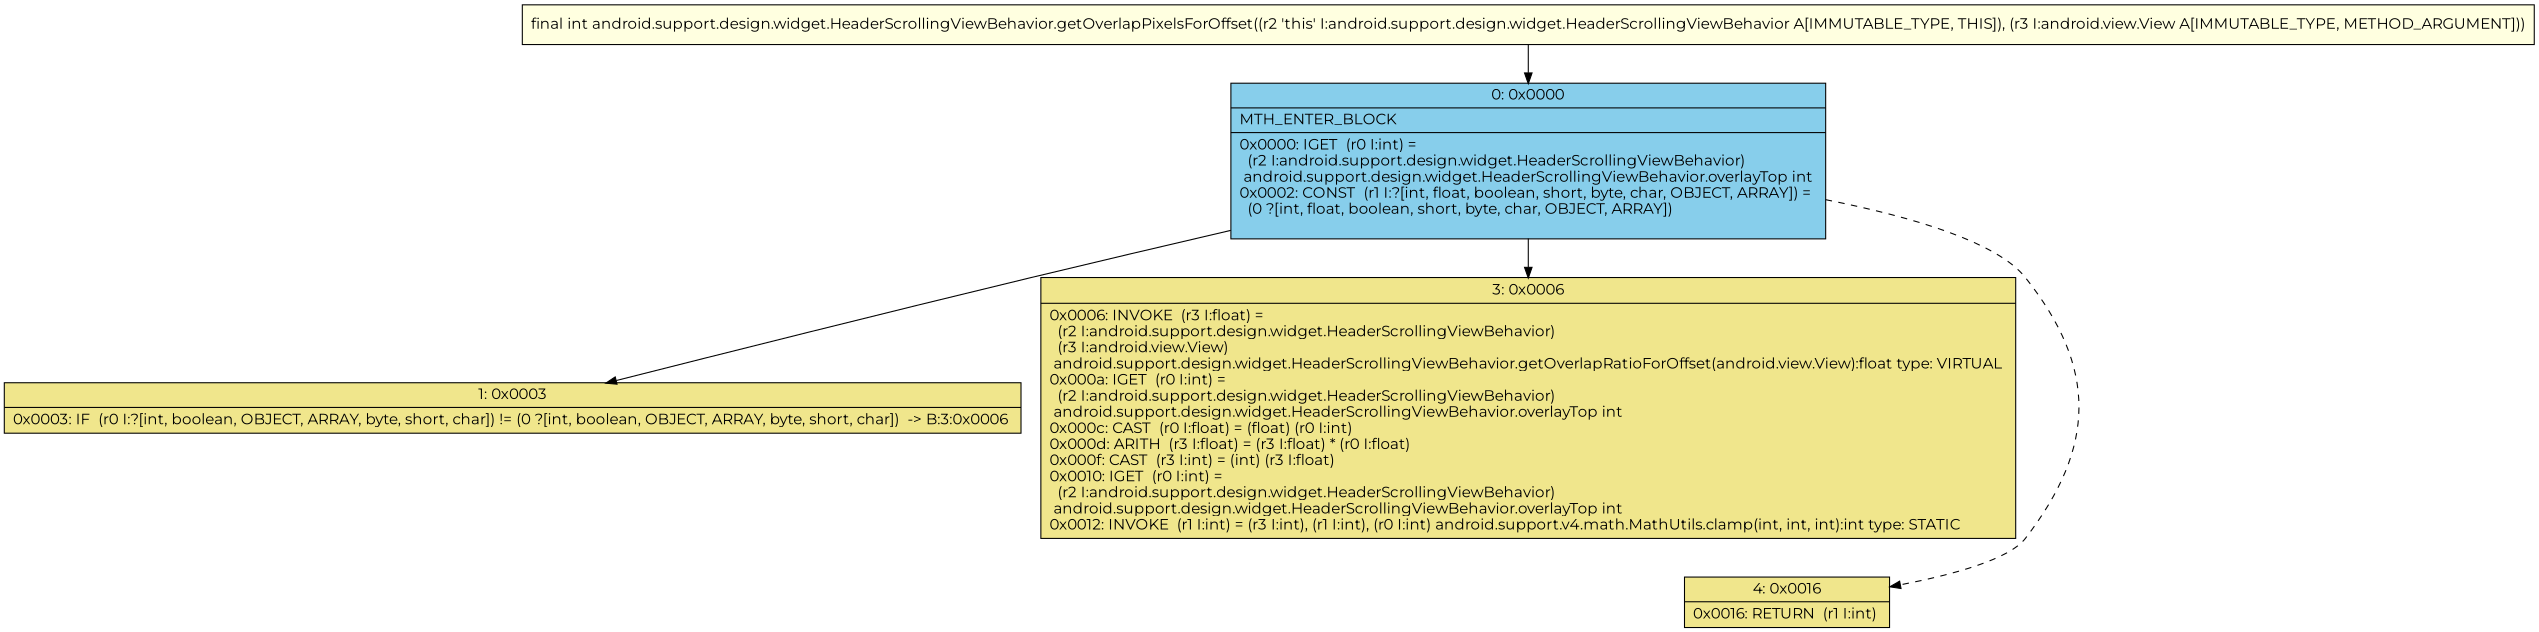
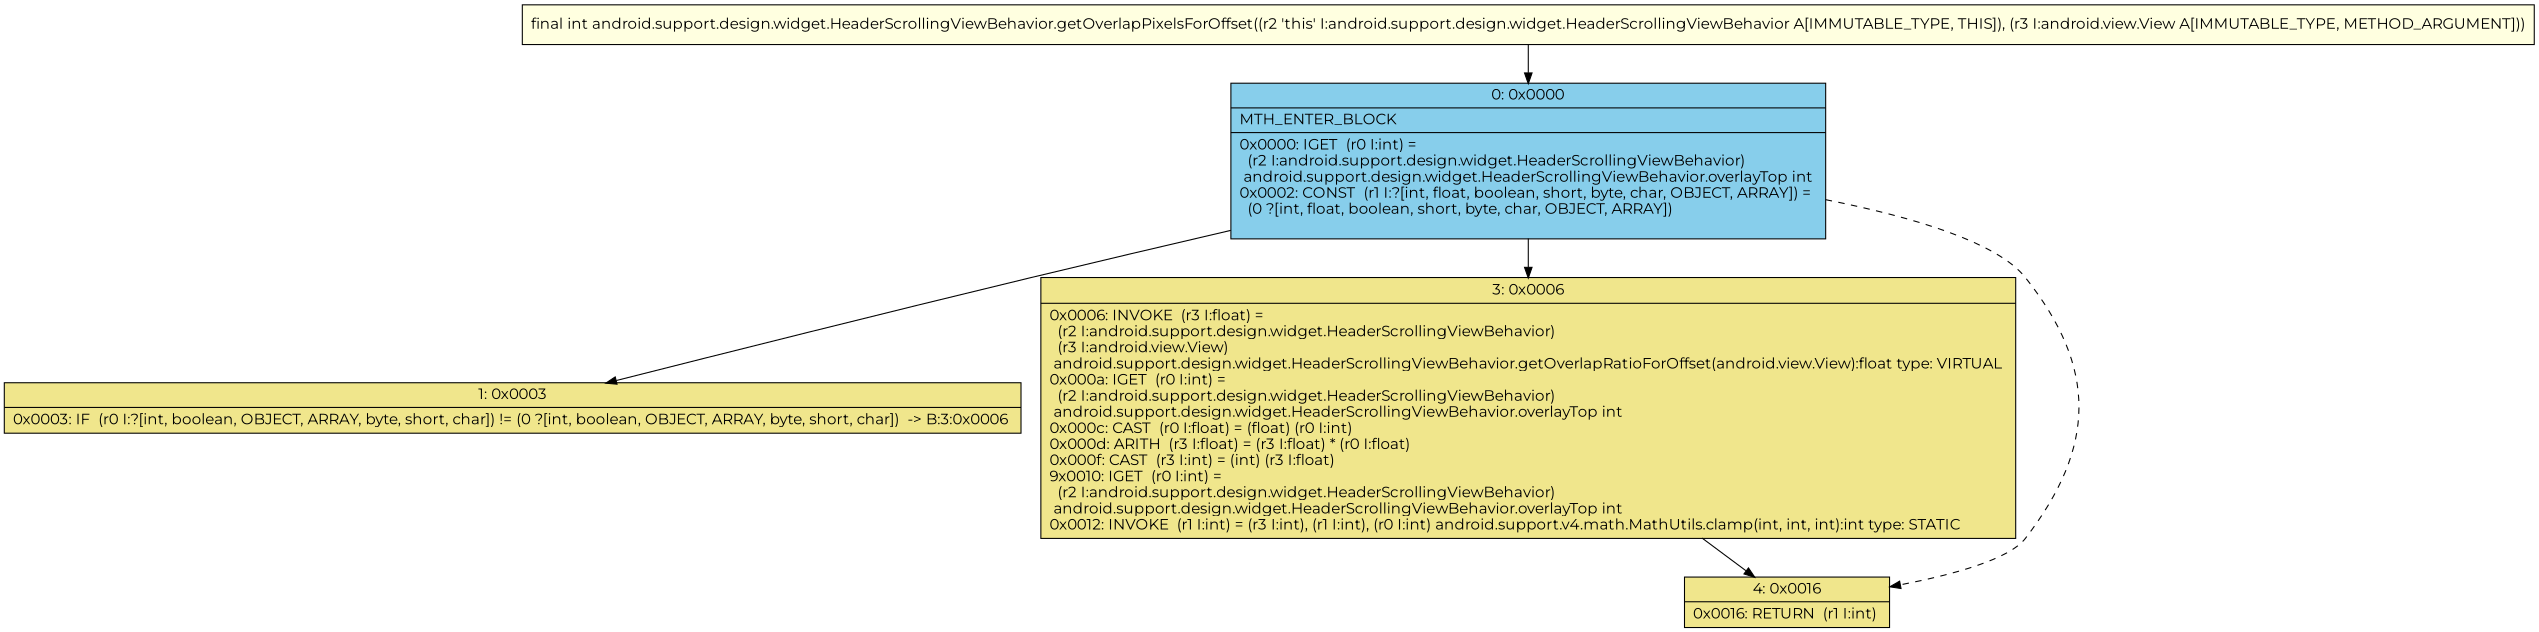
node "3: 0x0006": text "0x0010: IGET  (r0 I:int) =" -> "9x0010: IGET  (r0 I:int) ="
edge "3: 0x0006" -> "4: 0x0016": added
